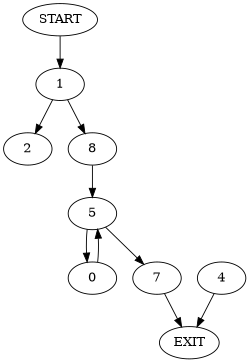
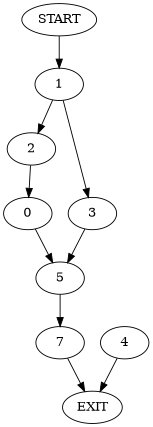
node "8": label "8" -> "3"
edge "5" -> "0": now "2" -> "0"
